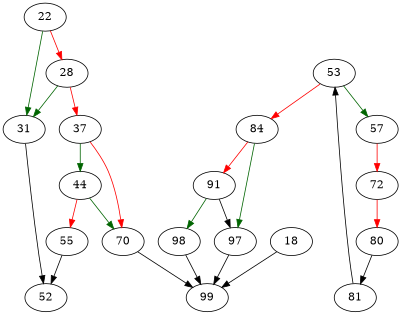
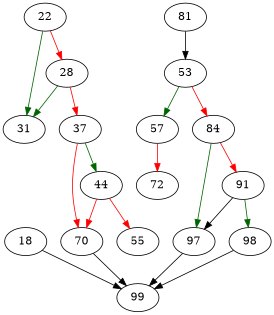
edge "44" -> "70": color darkgreen -> red
node "80": removed
node "52": removed
